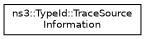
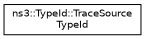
node "ns3::TypeId::TraceSource Information": label "ns3::TypeId::TraceSource Information" -> "ns3::TypeId::TraceSource TypeId"
